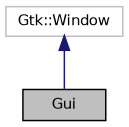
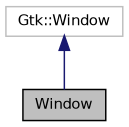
node "Gui": label "Gui" -> "Window"
